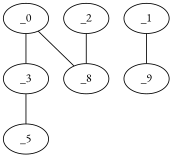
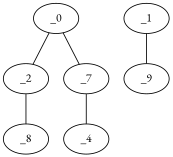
edge "_0" -- "_8": now "_0" -- "_2"
node "_3": label "_3" -> "_7"
node "_5": label "_5" -> "_4"
